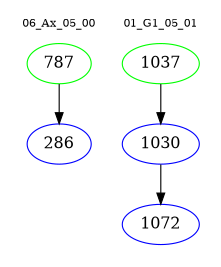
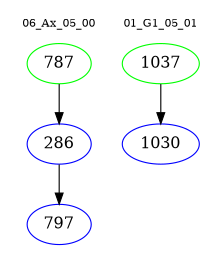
node "797": added
node "1072": removed
